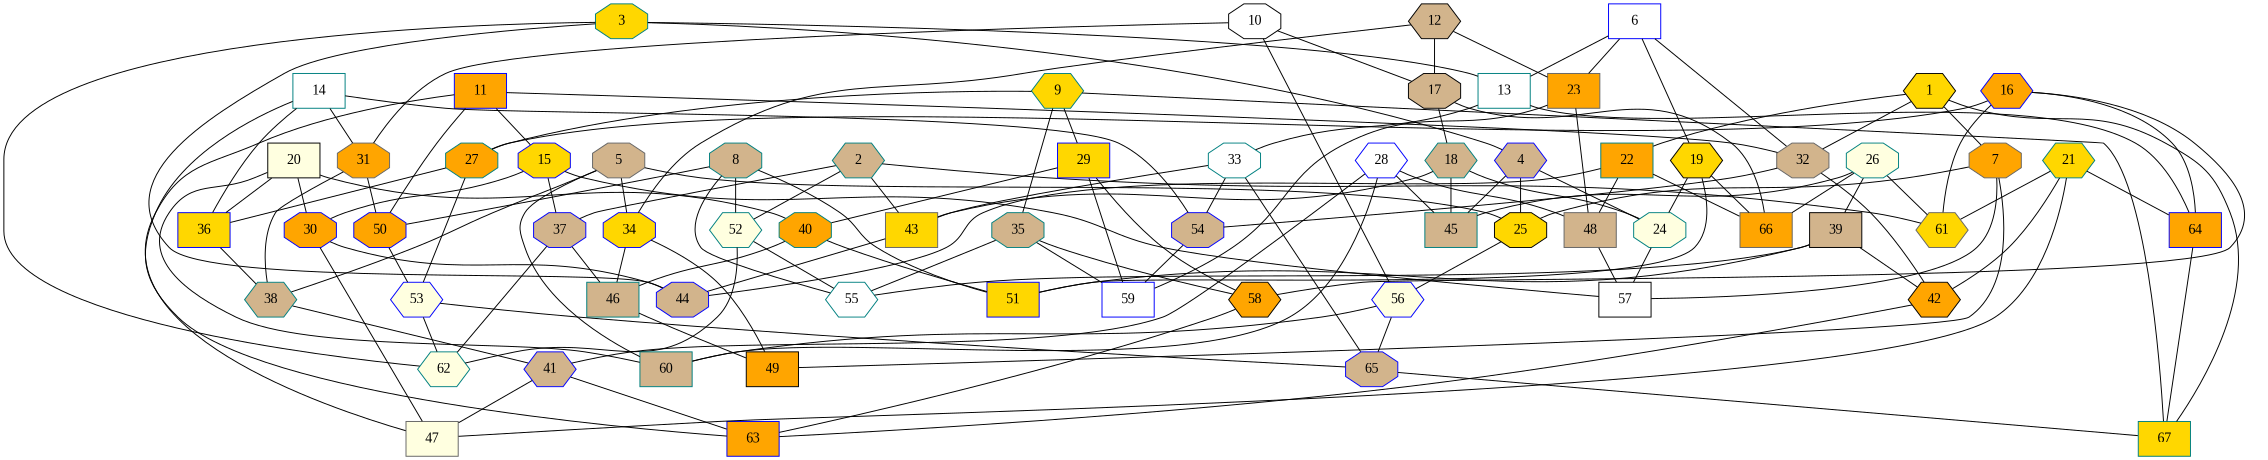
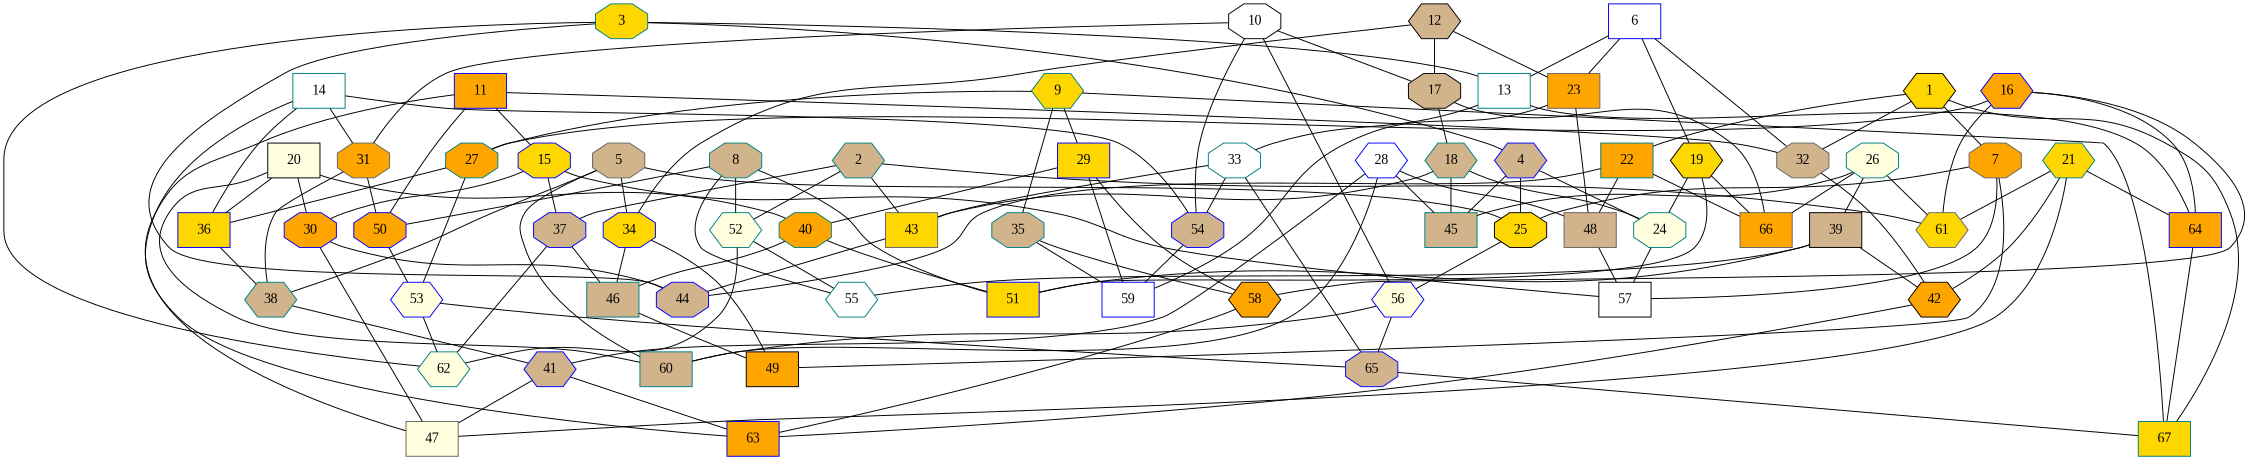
edge "32" -- "54": now "10" -- "54"
edge "35" -- "55": removed
